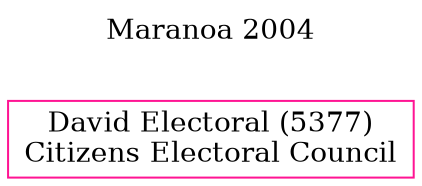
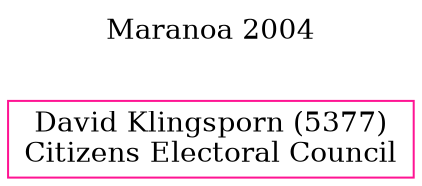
node "David Electoral (5377) Citizens Electoral Council": label "David Electoral (5377) Citizens Electoral Council" -> "David Klingsporn (5377) Citizens Electoral Council"
